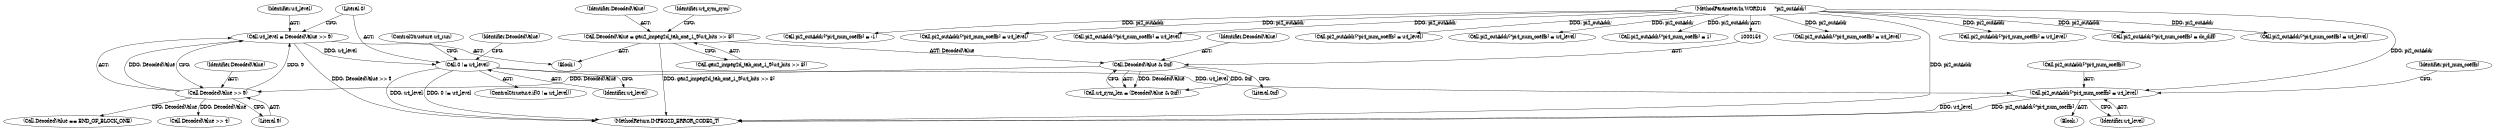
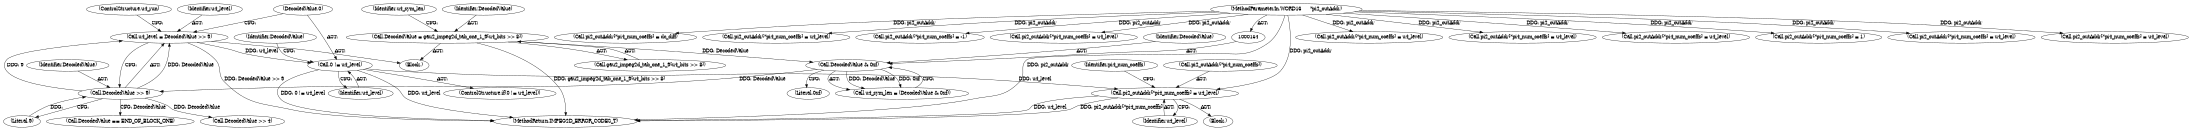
node "(Literal,0)": label "(Literal,0)" -> "(DecodedValue,0)"
node "(Identifier,u4_sym_sym)": label "(Identifier,u4_sym_sym)" -> "(Identifier,u4_sym_len)"
edge "(ControlStructure,u4_run)" -> "(Call,0 != u4_level)": now "(ControlStructure,u4_run)" -> "(Call,u4_level = DecodedValue >> 9)"
edge "(Call,DecodedValue = gau2_impeg2d_tab_one_1_9[u4_bits >> 8])" -> "(Call,gau2_impeg2d_tab_one_1_9[u4_bits >> 8])": label "CFG: " -> "AST: "
edge "(Call,DecodedValue = gau2_impeg2d_tab_one_1_9[u4_bits >> 8])" -> "(Call,DecodedValue & 0xf)": label "AST: DecodedValue" -> "DDG: DecodedValue"
edge "(Literal,9)" -> "(Call,DecodedValue >> 9)": label "AST: " -> "DDG: "
